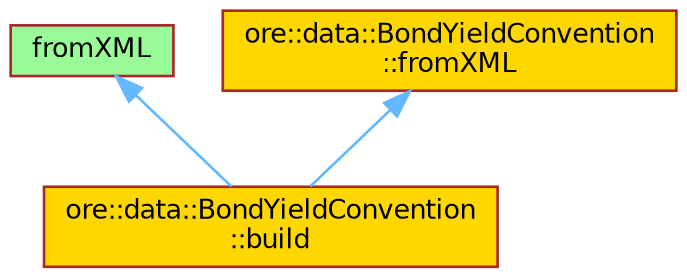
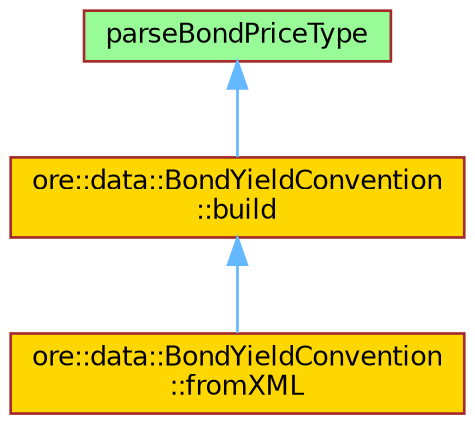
node "fromXML": label "fromXML" -> "parseBondPriceType"
edge "ore::data::BondYieldConvention ::build" -> "ore::data::BondYieldConvention ::fromXML": reversed
